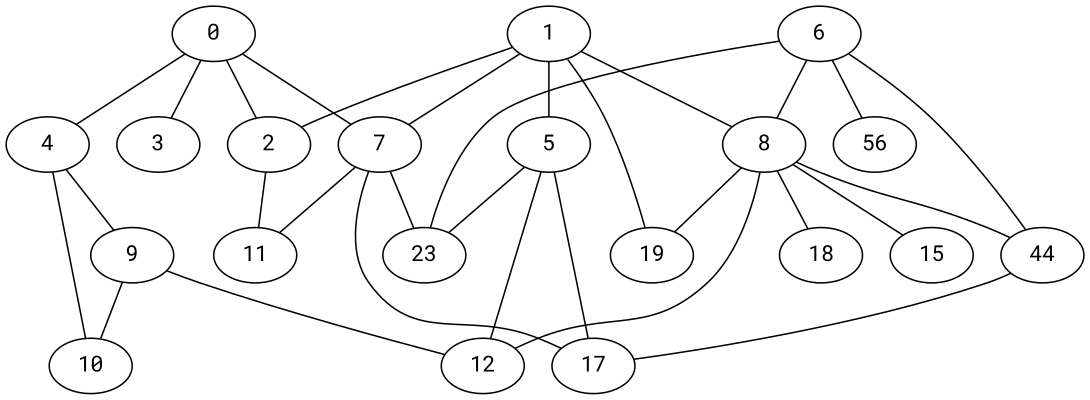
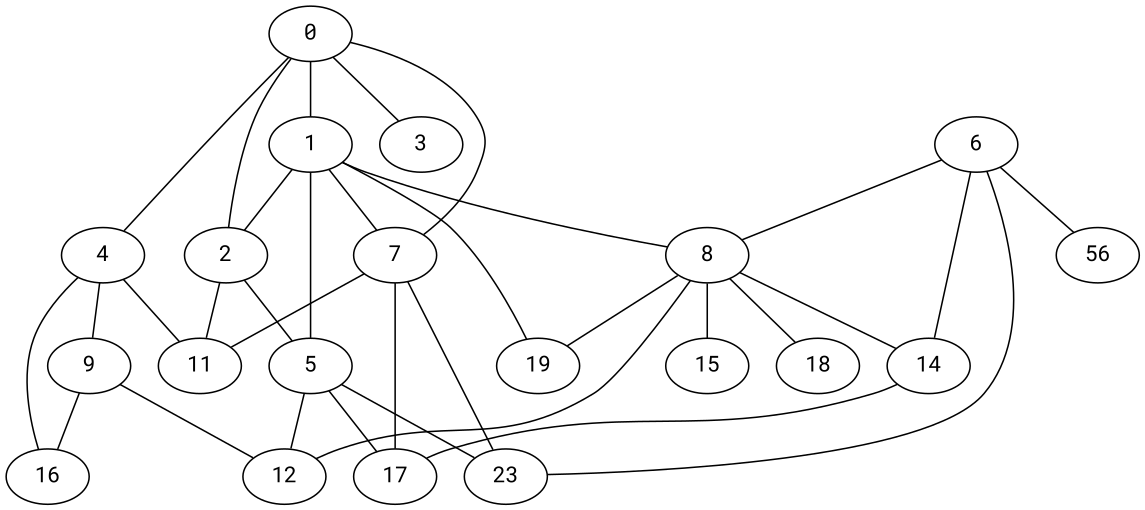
edge "0" -- "1": added
node "44": label "44" -> "14"
edge "4" -- "11": added
edge "2" -- "5": added
node "10": label "10" -> "16"
